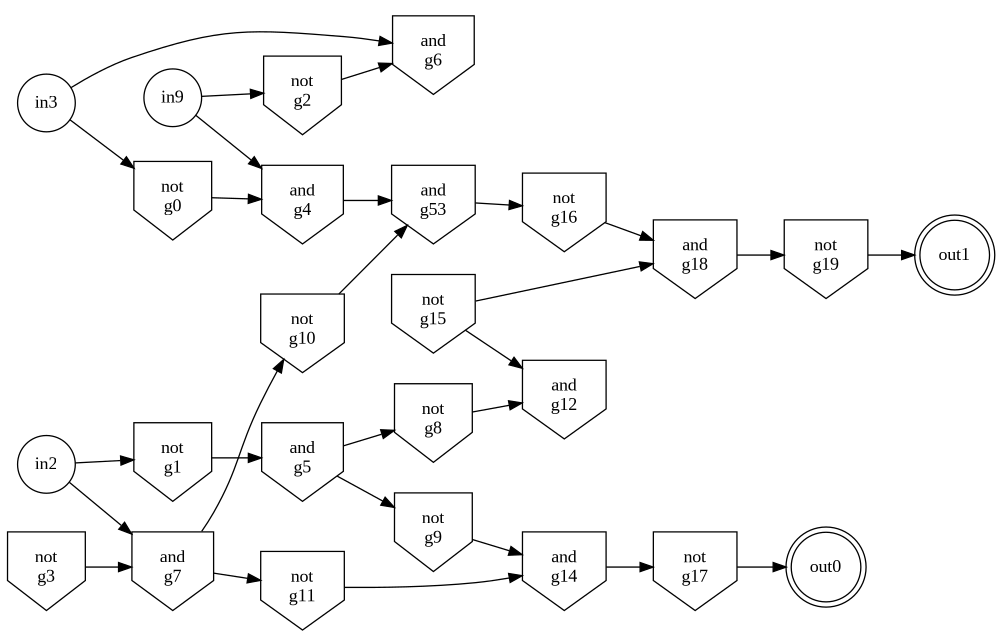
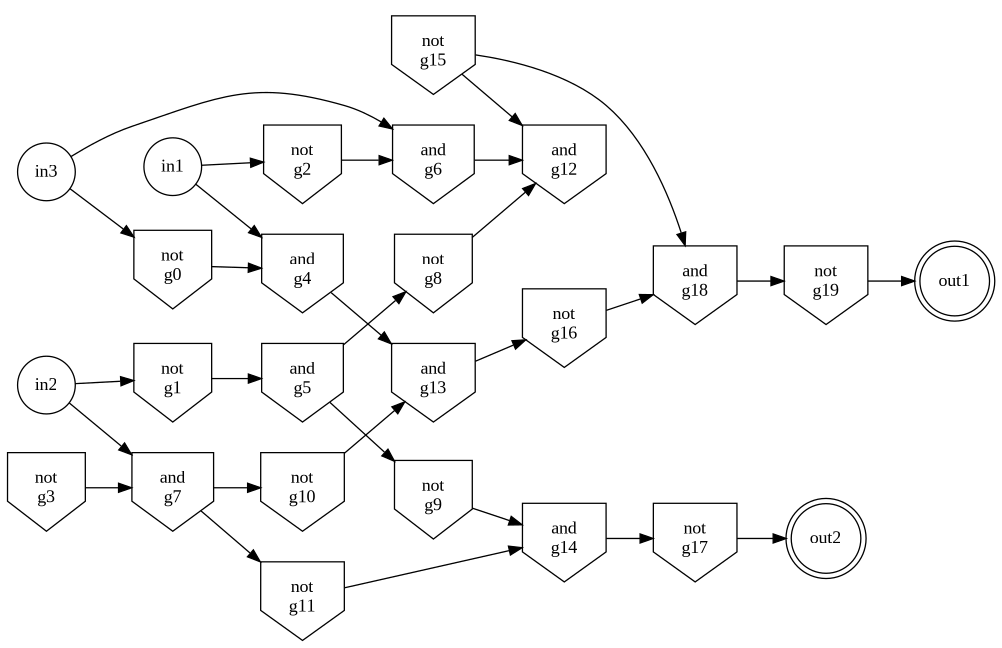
node "in9": label "in9" -> "in1"
edge "and g6" -> "and g12": added
node "and g53": label "and g53" -> "and g13"
node "out0": label "out0" -> "out2"
